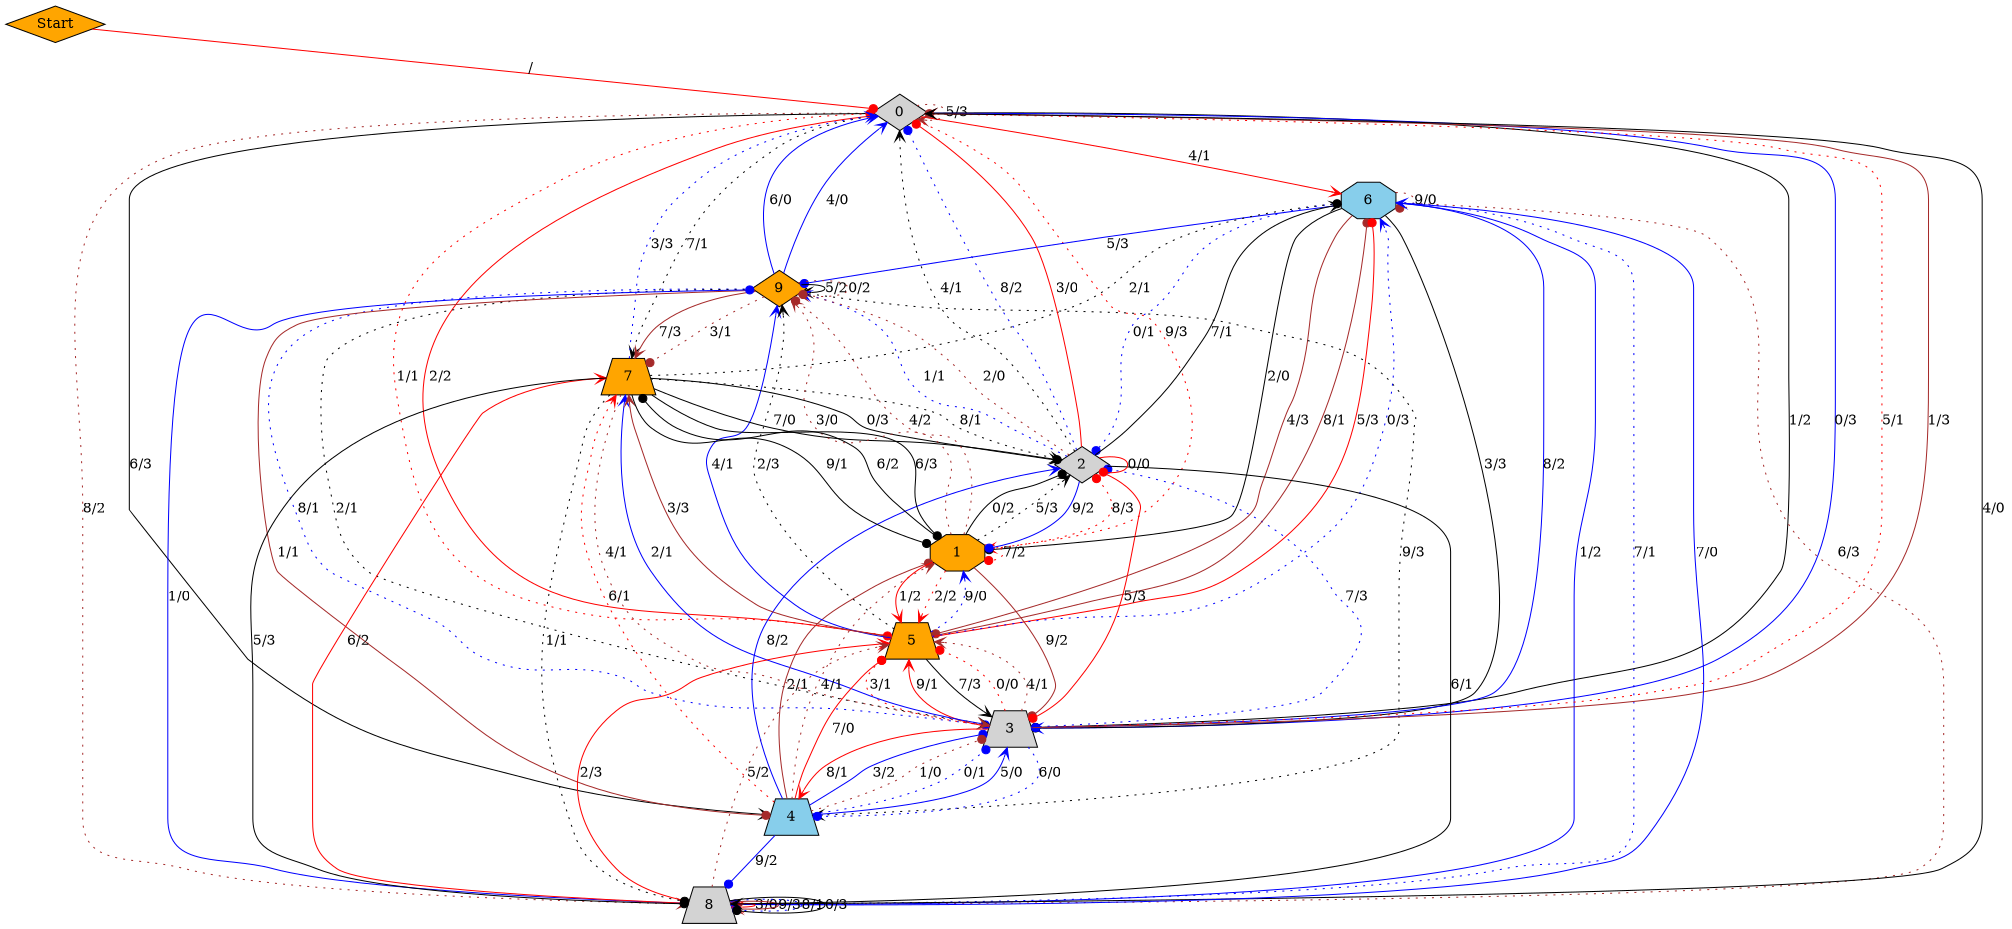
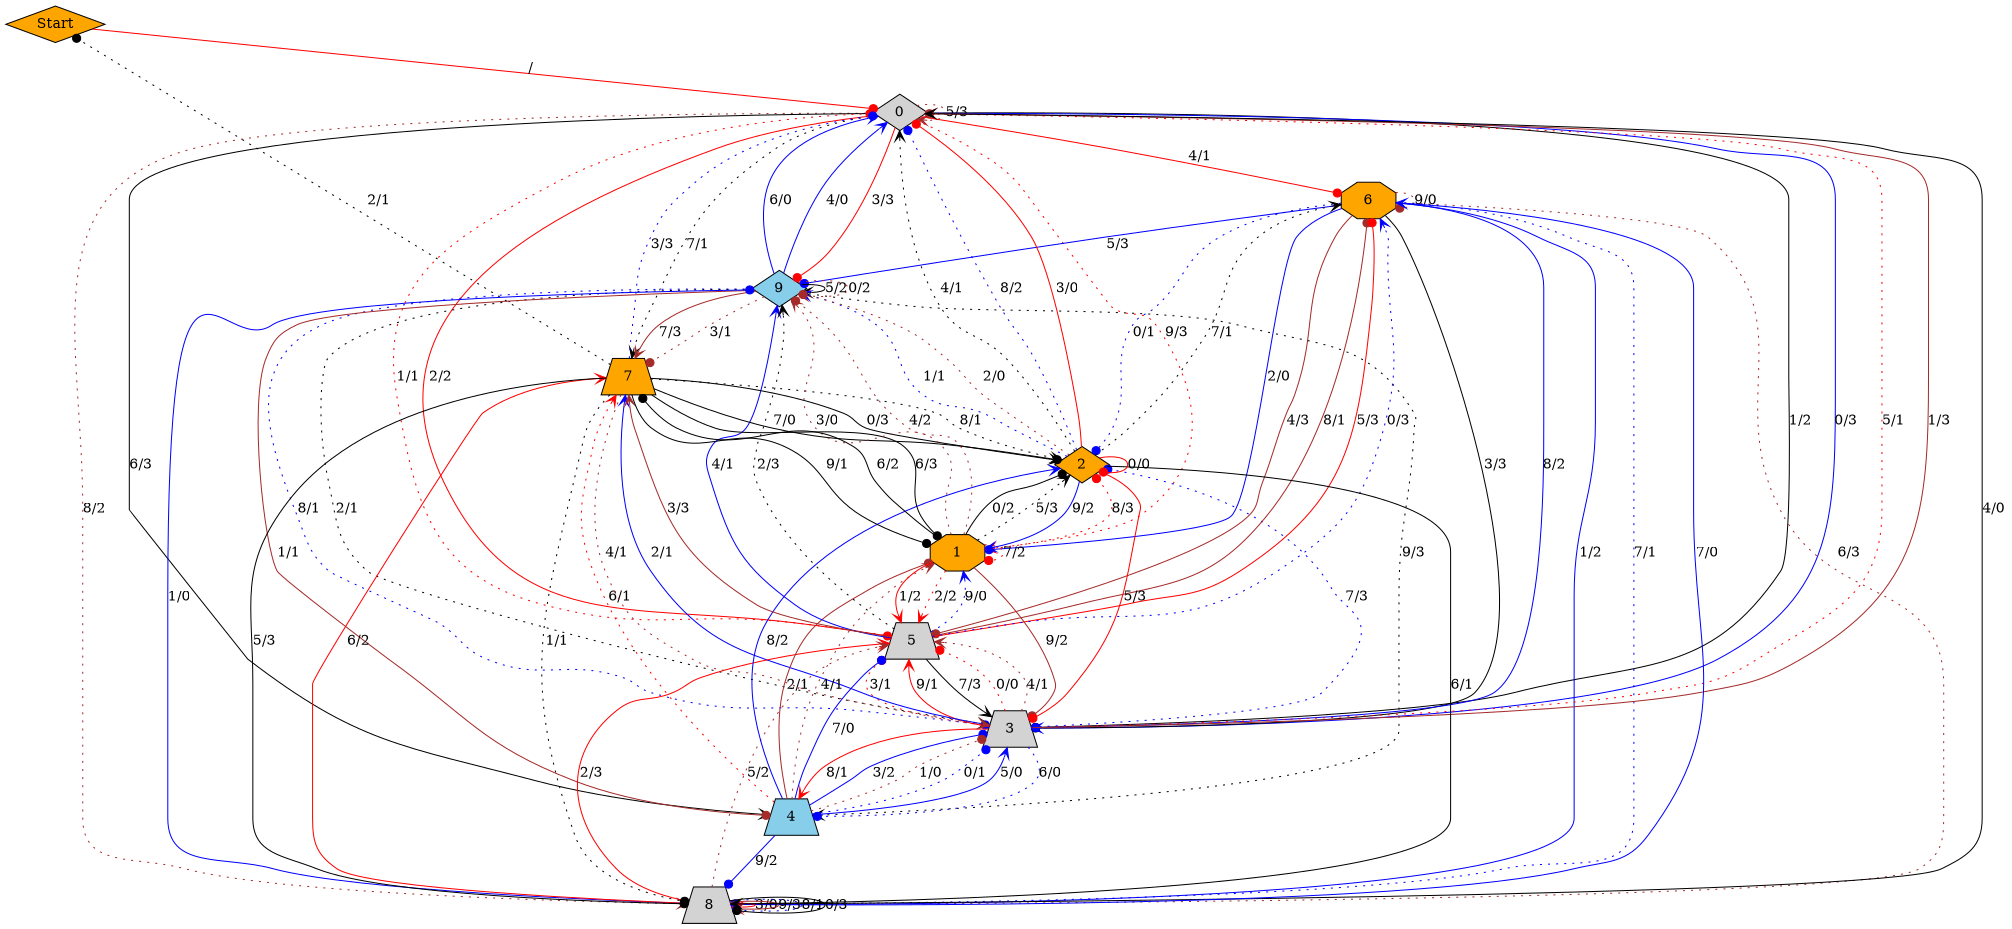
edge "0" -> "6": arrowhead vee -> dot
edge "7" -> "0": arrowhead vee -> dot
node "6": fillcolor skyblue -> orange
edge "0" -> "9": added, label "3/3"
node "9": fillcolor orange -> skyblue
edge "7" -> "6": now "7" -> "Start"
edge "2" -> "6": style solid -> dotted
node "2": fillcolor lightgrey -> orange
edge "6" -> "1": color black -> blue
edge "2" -> "1": arrowhead dot -> vee
node "5": fillcolor orange -> lightgrey
edge "4" -> "5": color red -> blue
